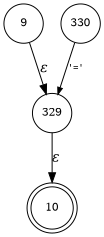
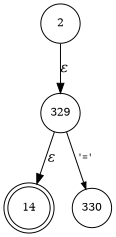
node "9": label "9" -> "2"
edge "330" -> "329": reversed
node "10": label "10" -> "14"
